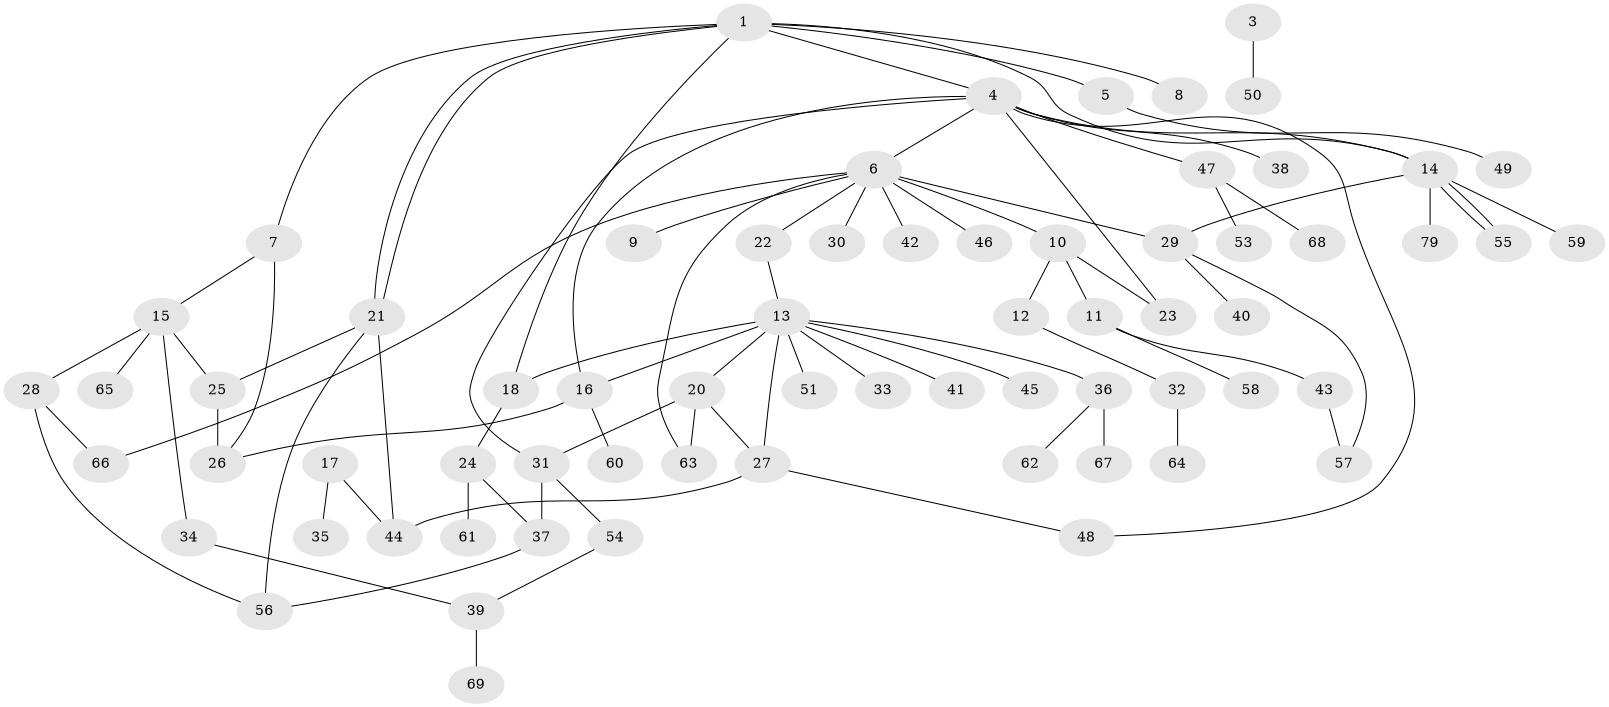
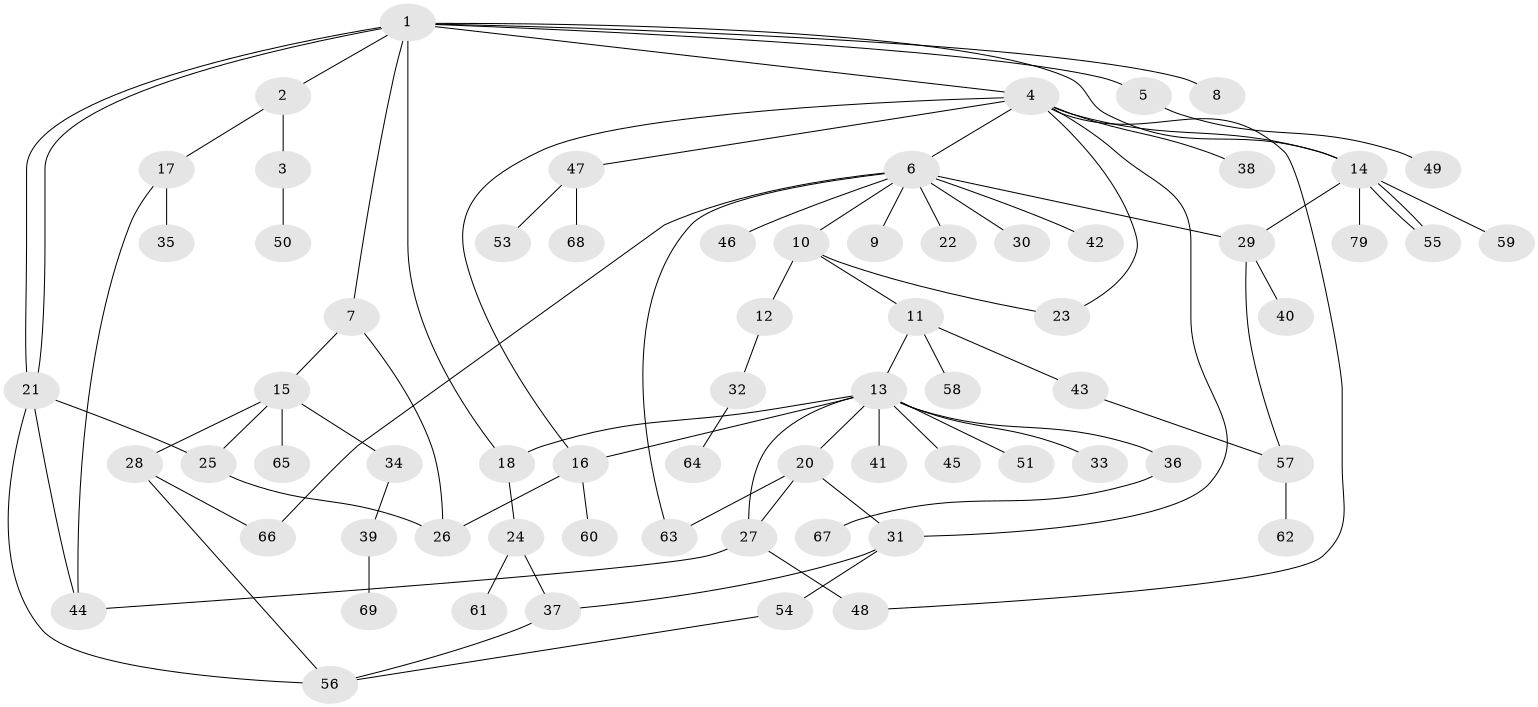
node "2": added
edge "22" -- "13": now "11" -- "13"
edge "36" -- "62": now "57" -- "62"
edge "54" -- "39": now "54" -- "56"
